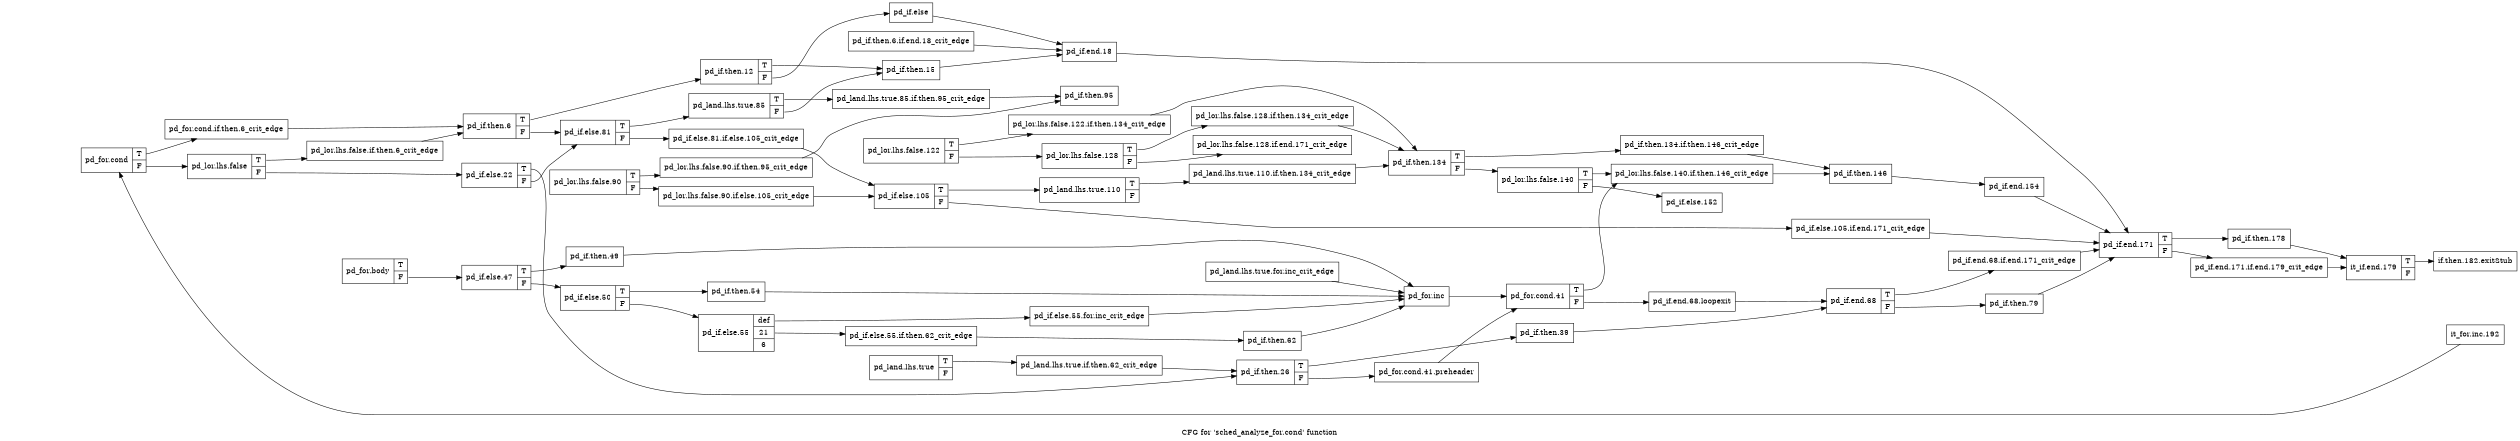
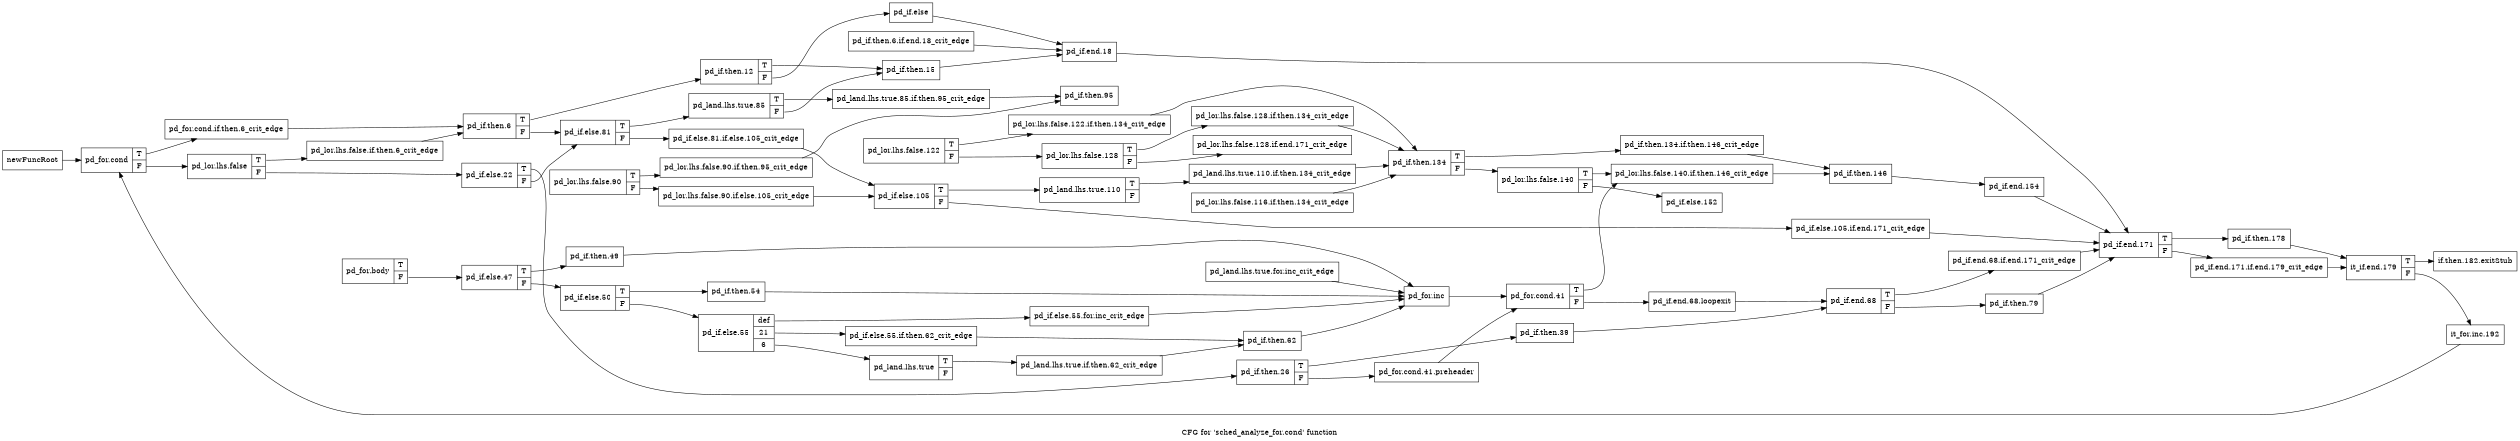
node "newFuncRoot": added
node "pd_lor.lhs.false.116.if.then.134_crit_edge": added
edge "it_if.end.179" -> "it_for.inc.192": added
edge "pd_if.else.55" -> "pd_land.lhs.true": added
edge "pd_land.lhs.true.if.then.62_crit_edge" -> "pd_if.then.26": now "pd_land.lhs.true.if.then.62_crit_edge" -> "pd_if.then.62"
